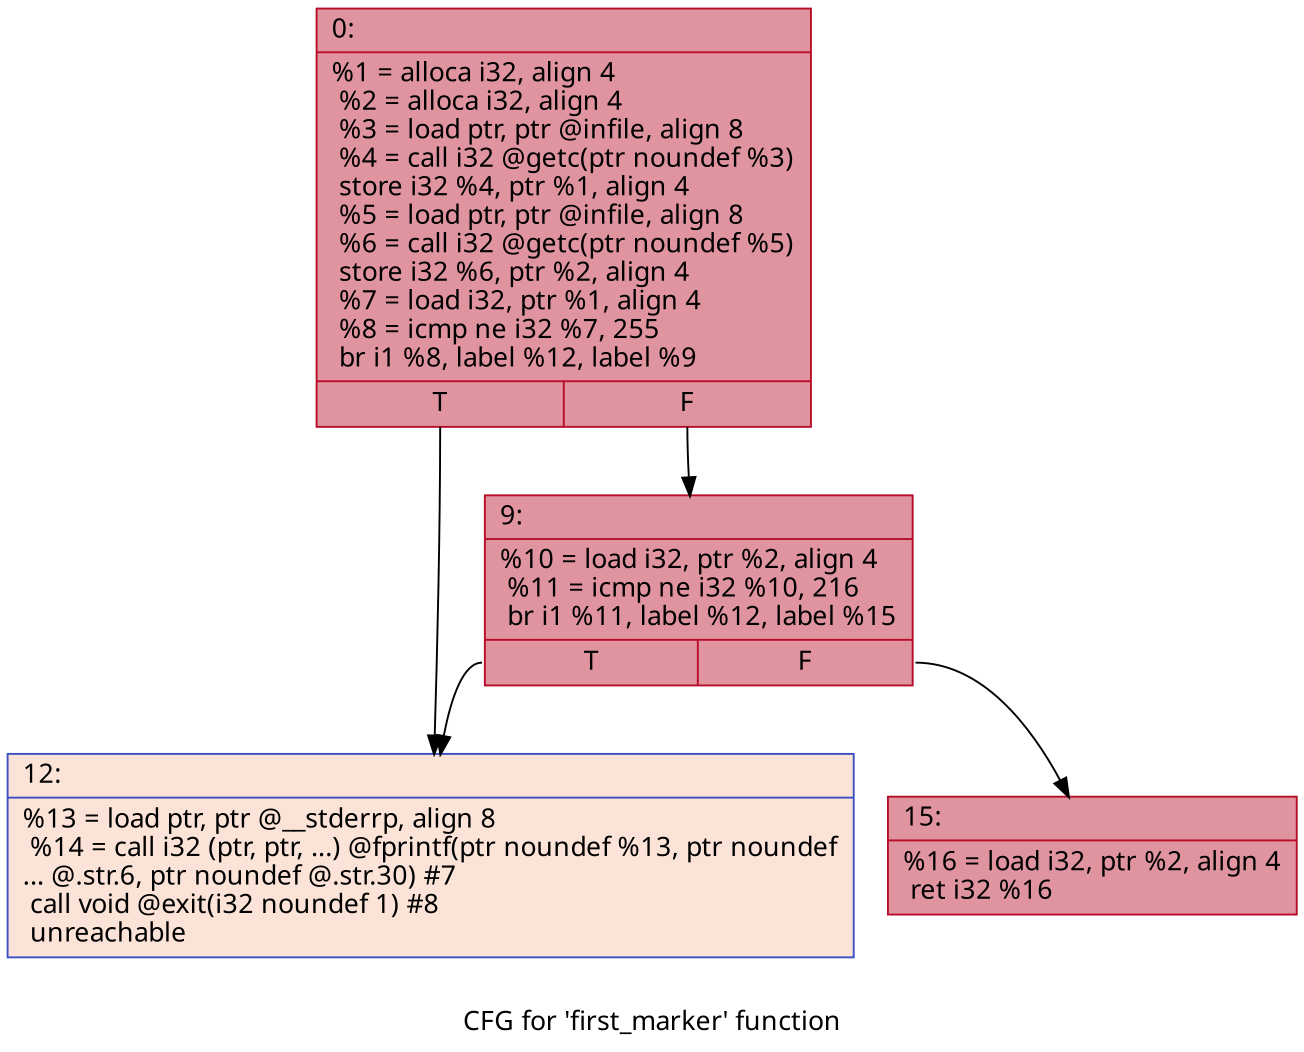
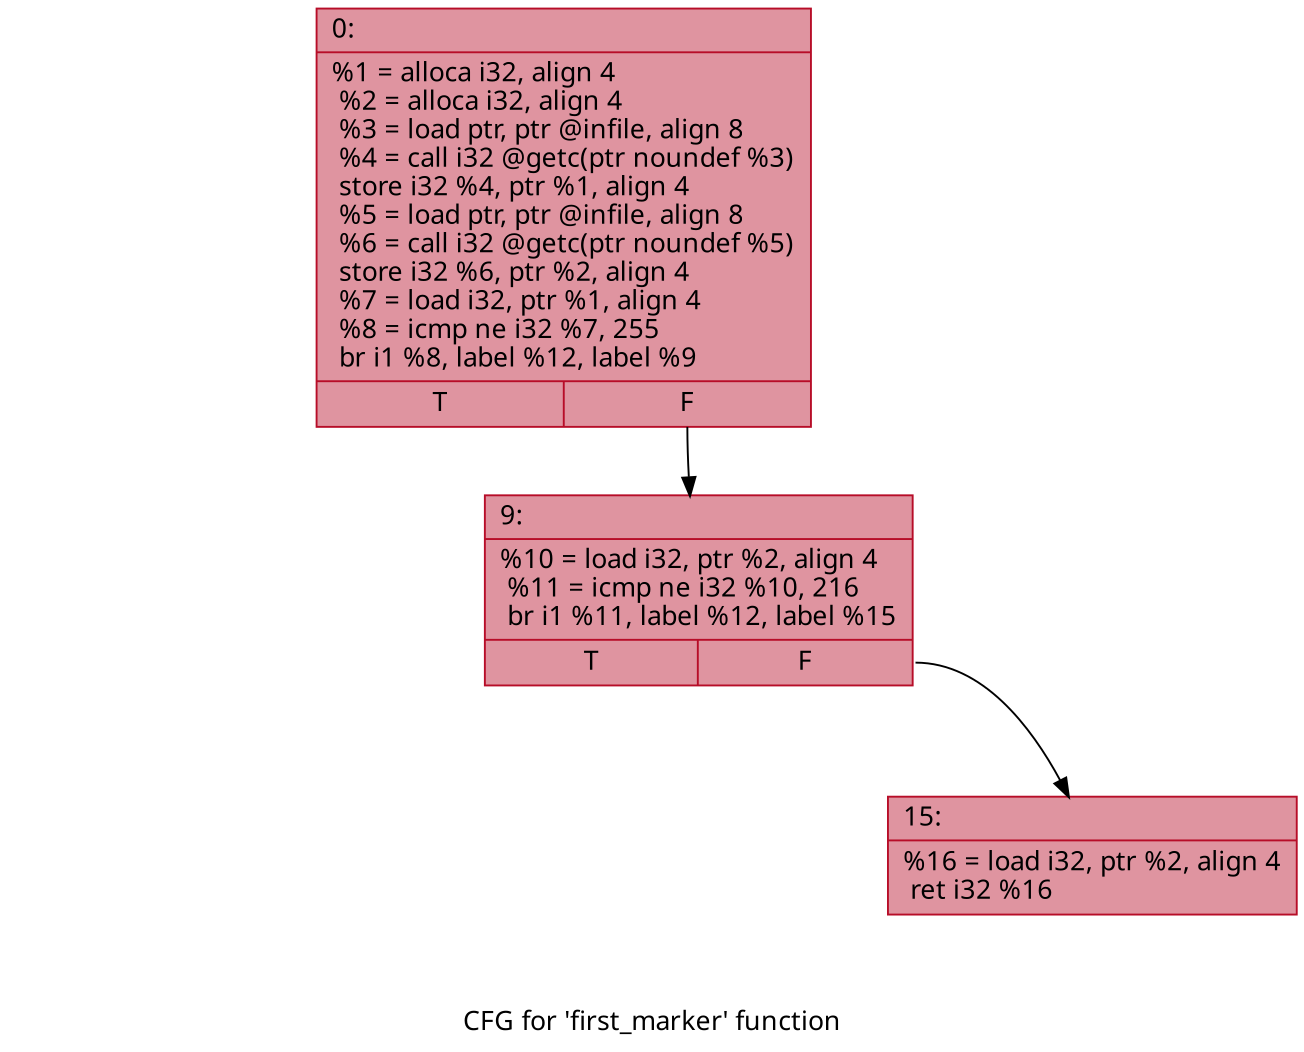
node "12:": removed
